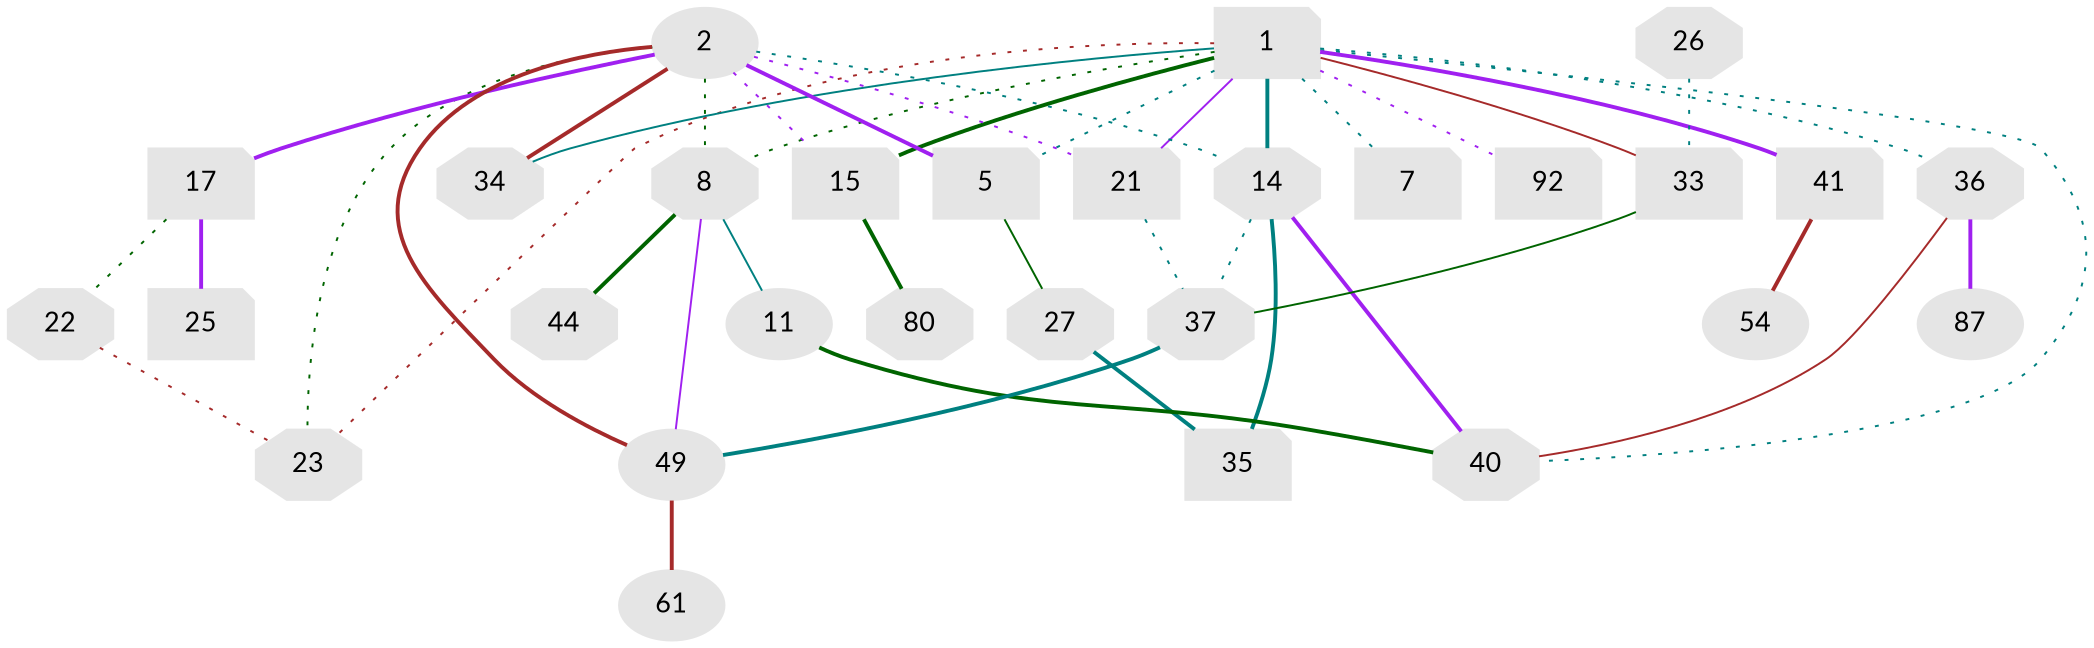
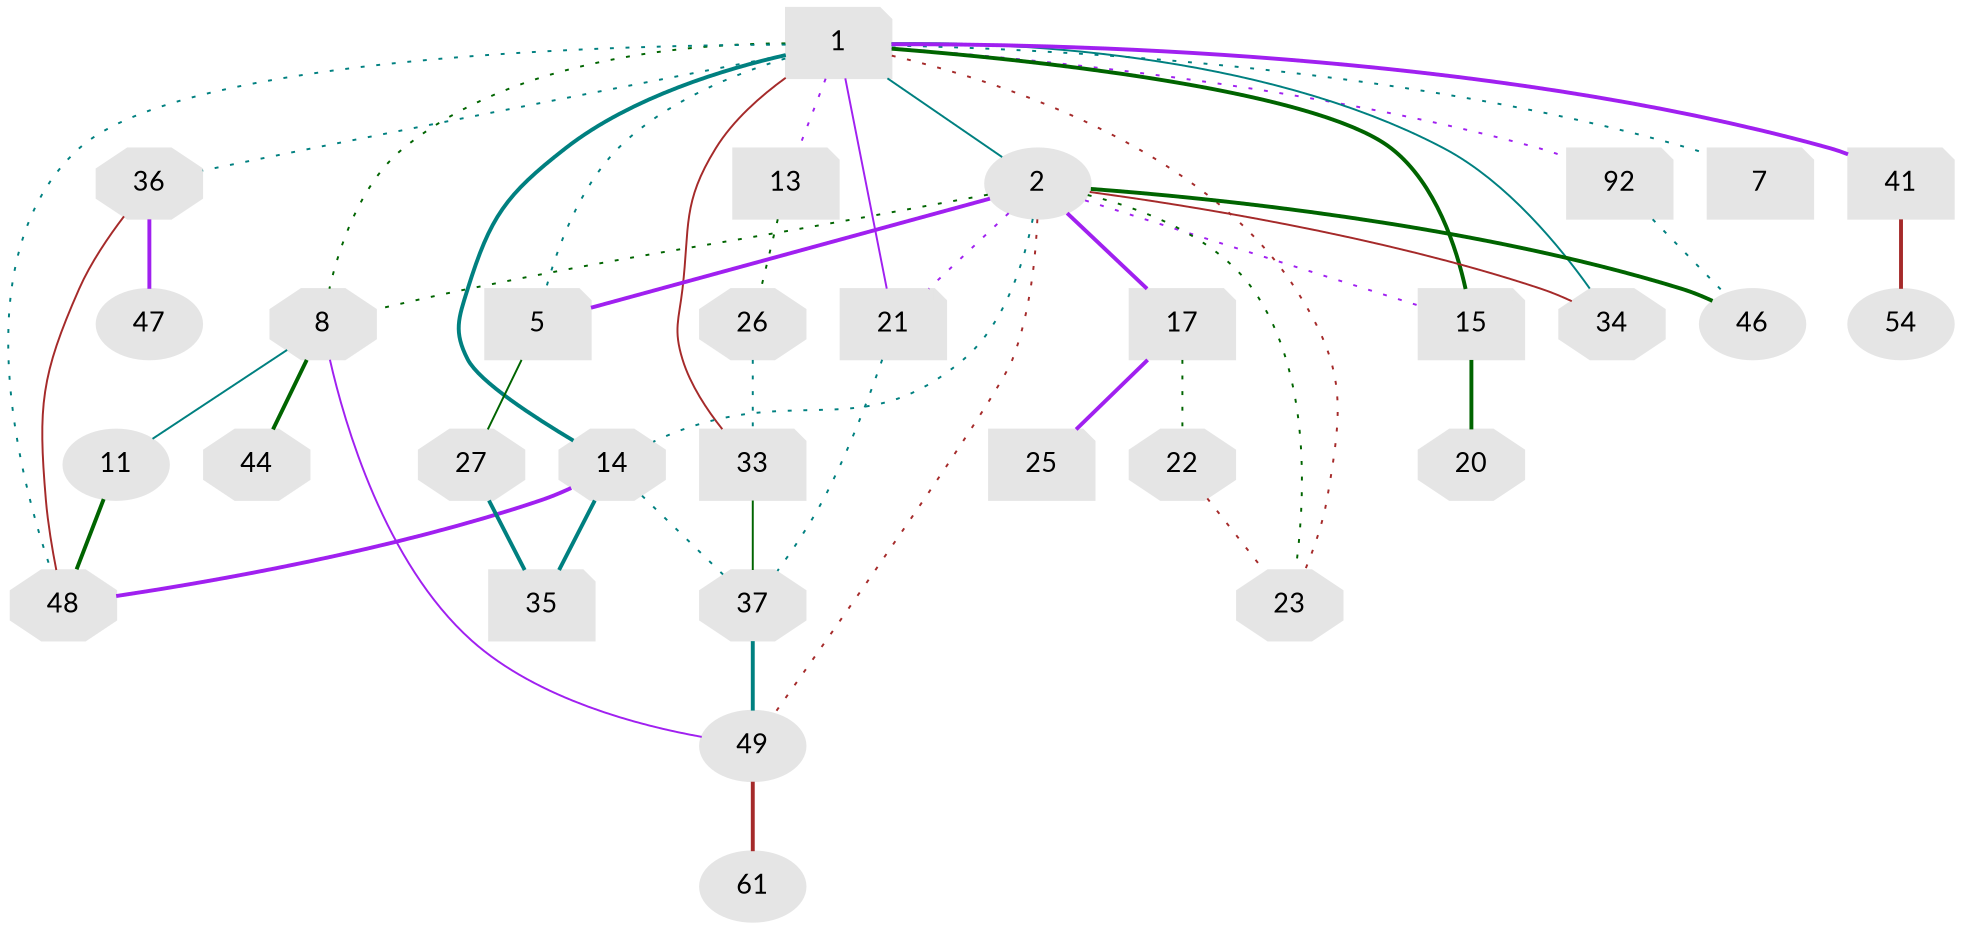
edge "2" -- "34": style bold -> solid
edge "1" -- "2": added
node "13": added
edge "2" -- "49": style bold -> dotted
node "80": label "80" -> "20"
node "46": added
node "87": label "87" -> "47"
node "40": label "40" -> "48"
